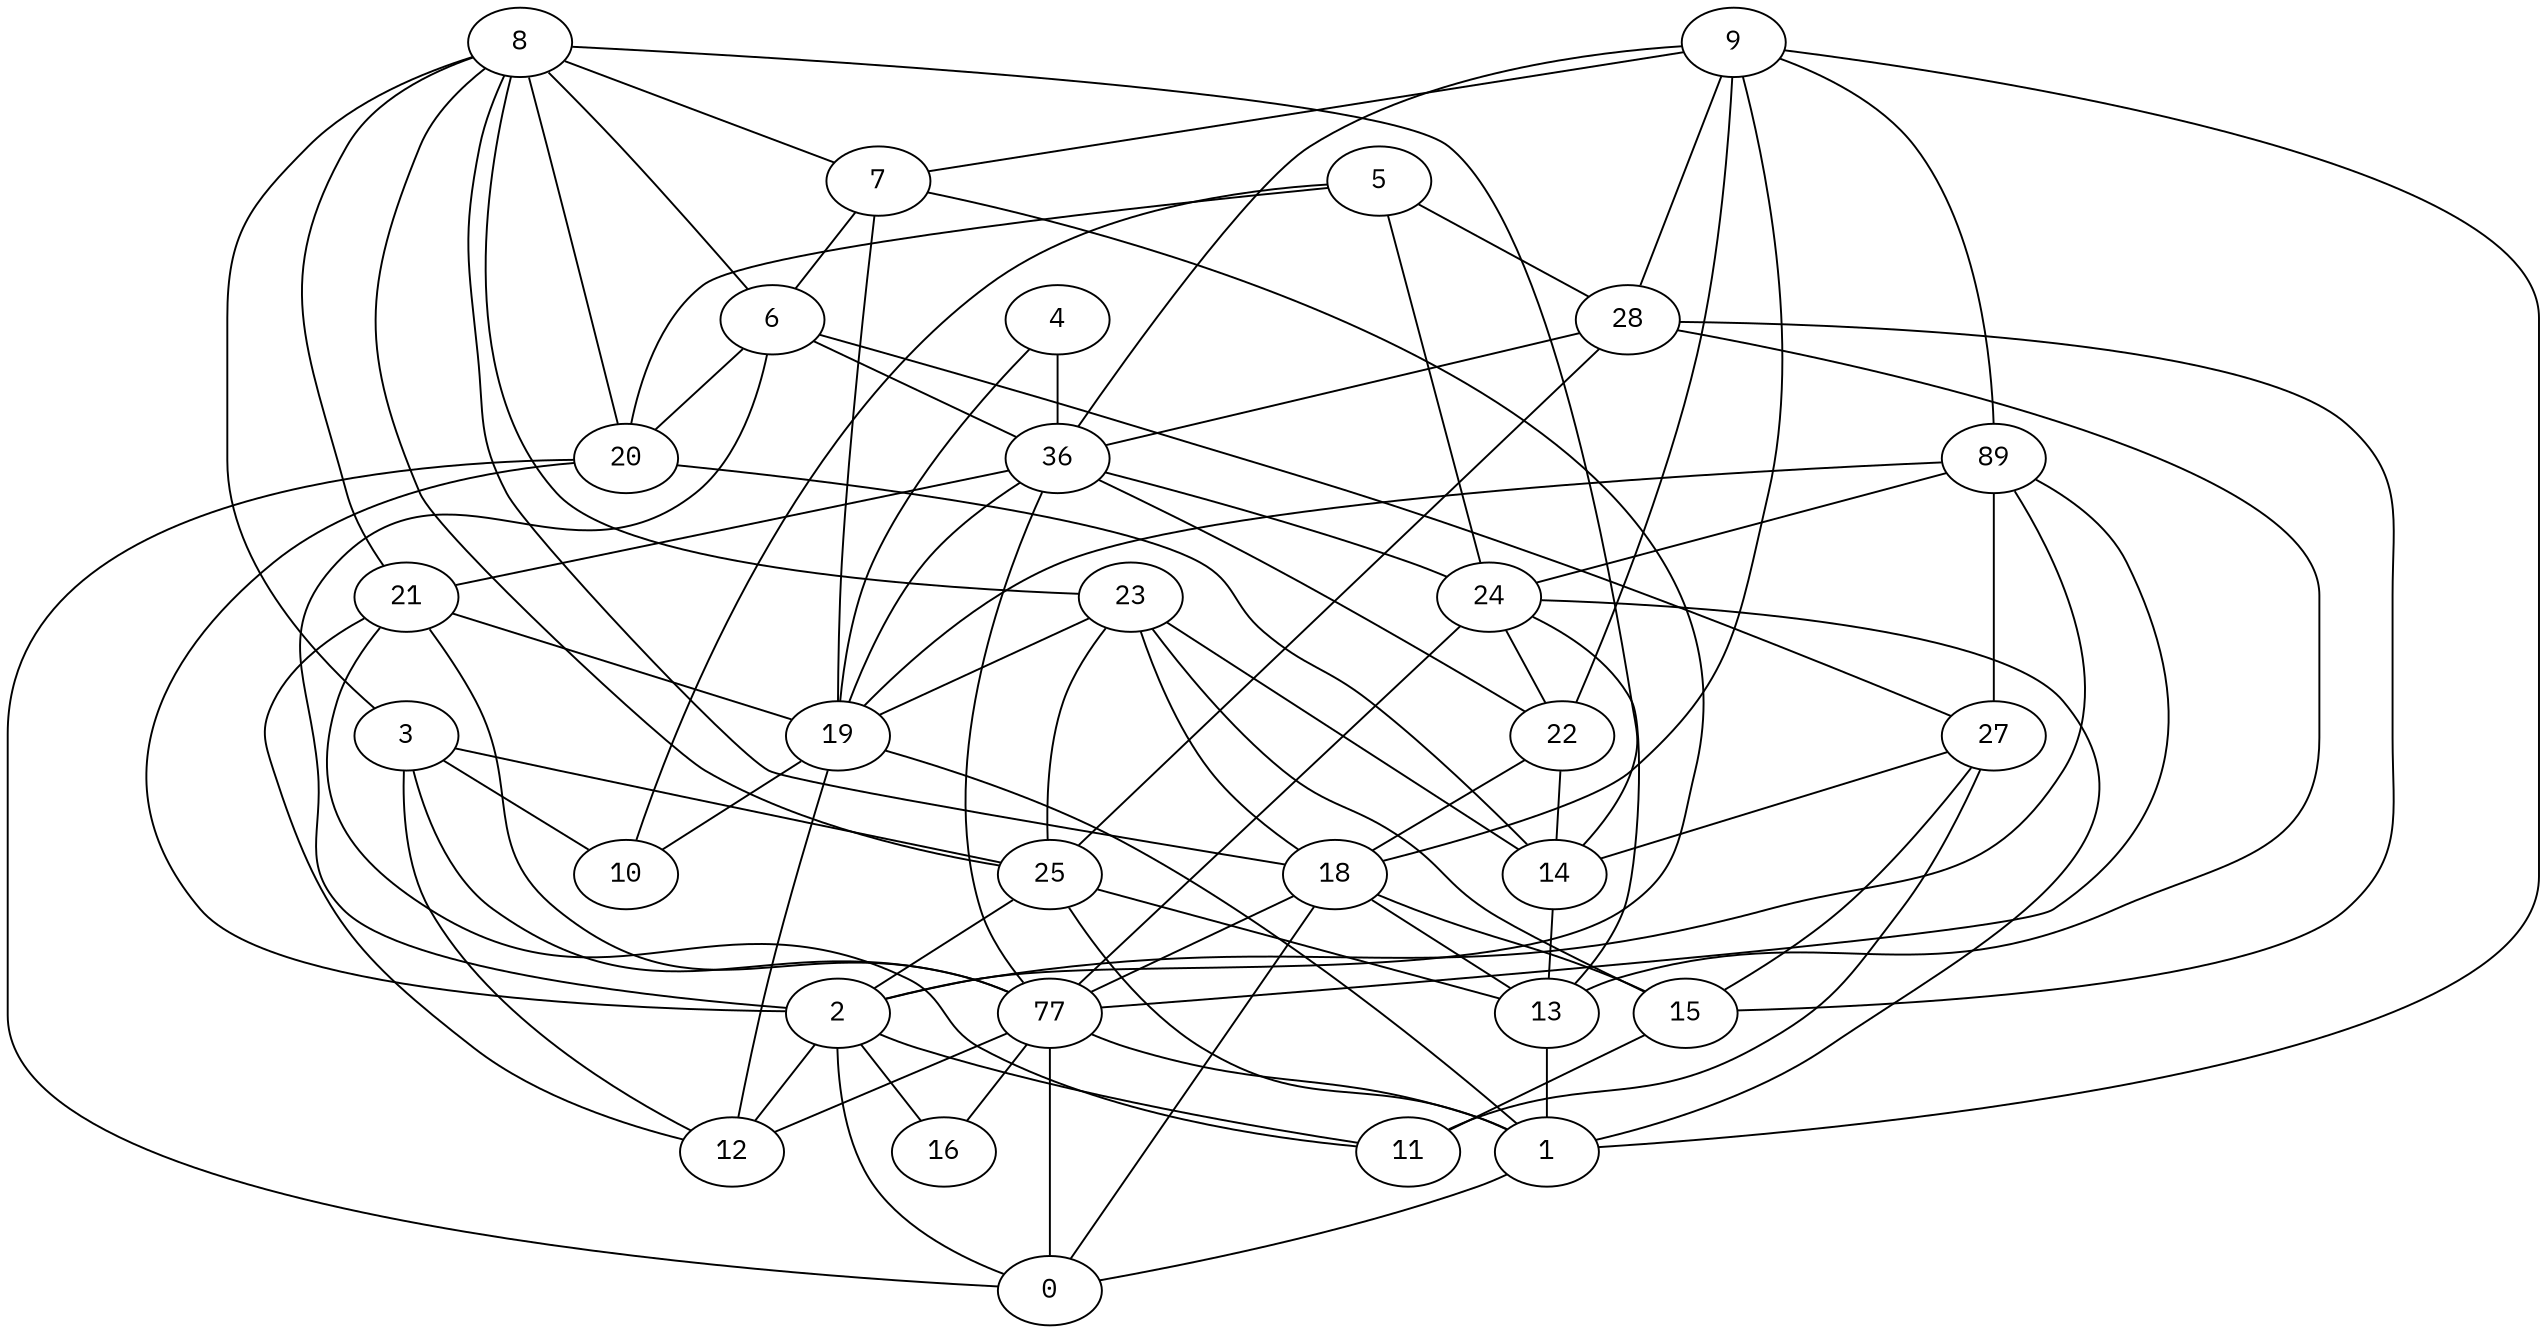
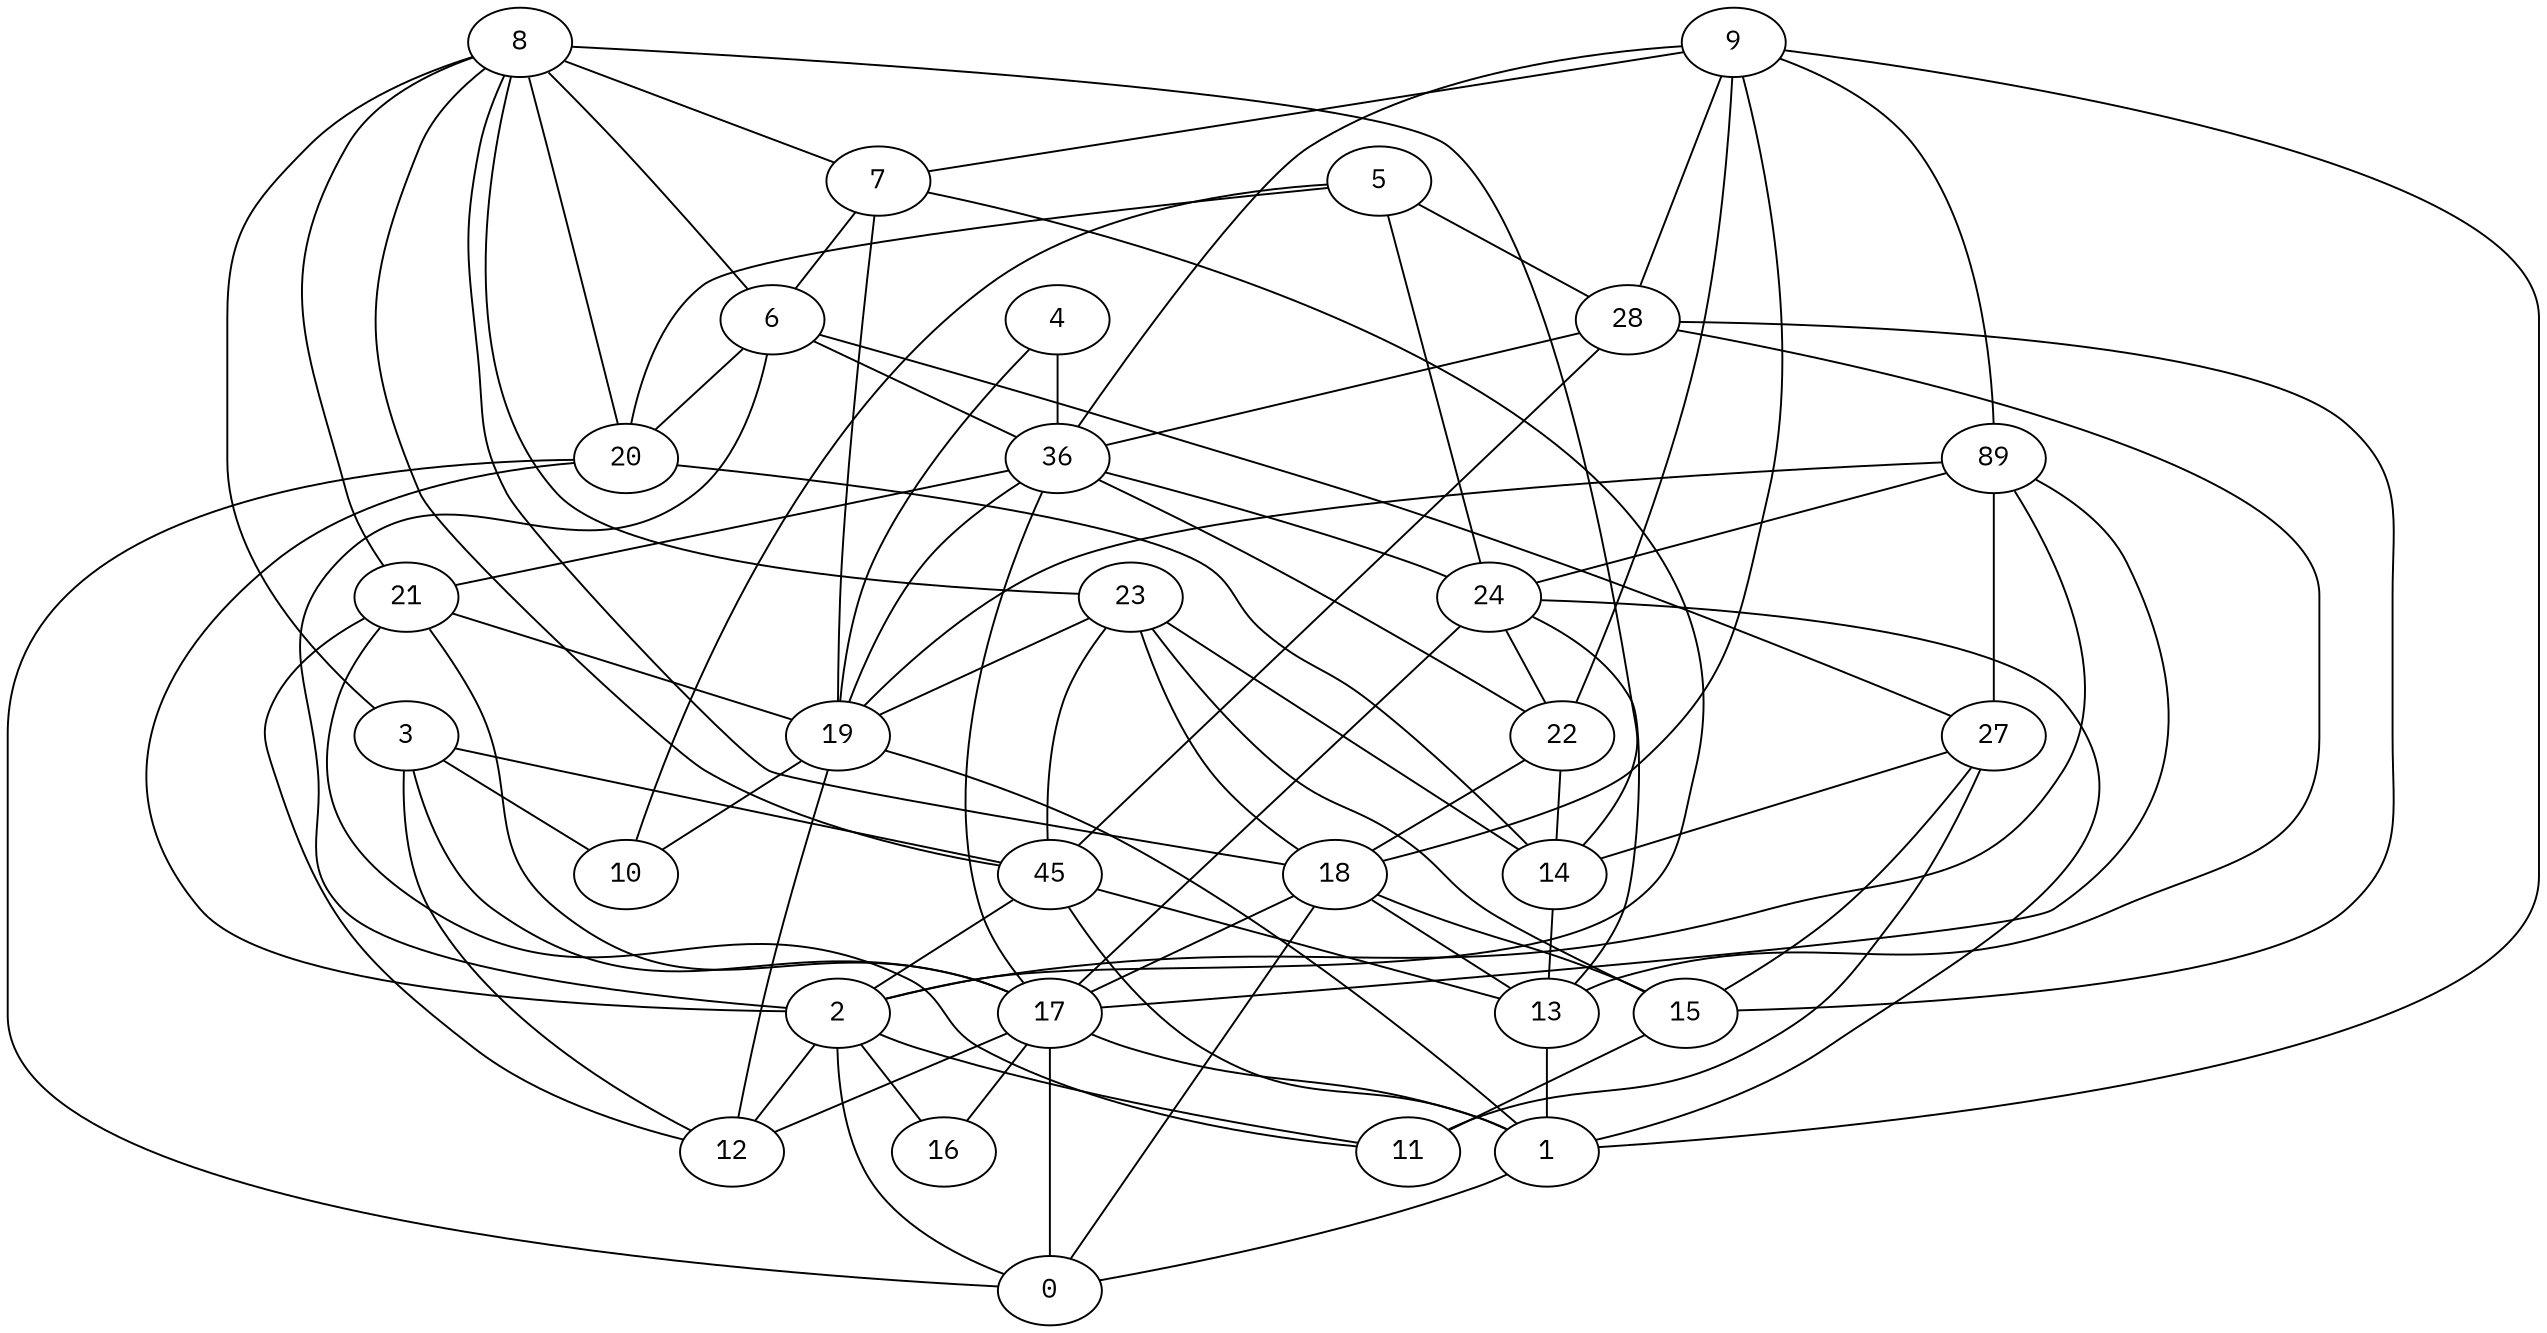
node "25": label "25" -> "45"
node "77": label "77" -> "17"
